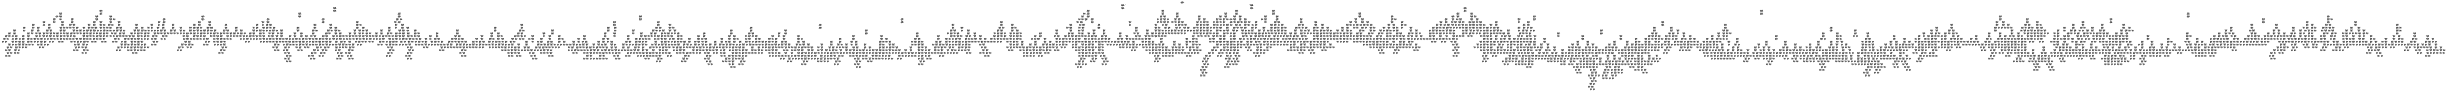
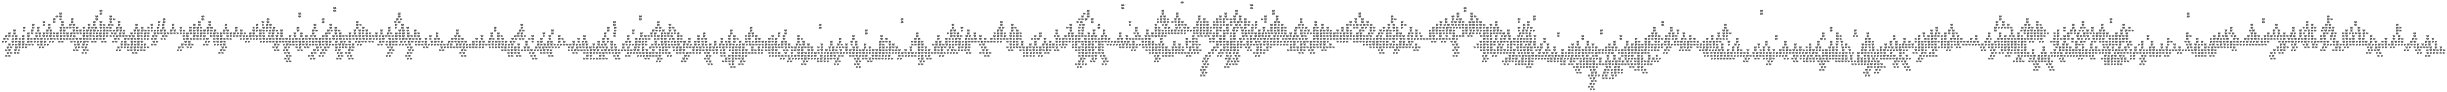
node "entropy = 0.0 samples = 27 value = [27, 0] class = y[0]": removed
